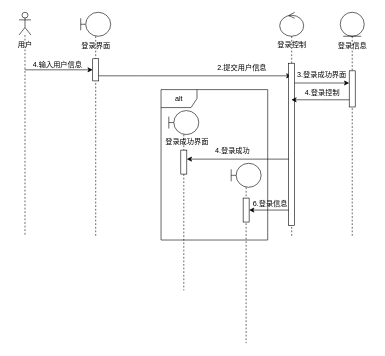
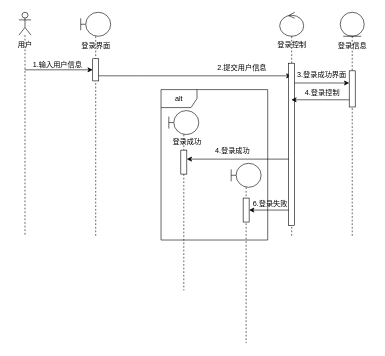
node "4.输入用户信息": label "4.输入用户信息" -> "1.输入用户信息"
node "登录成功界面": label "登录成功界面" -> "登录成功"
node "6.登录信息": label "6.登录信息" -> "6.登录失败"
